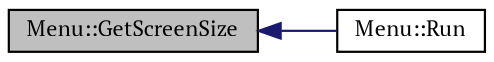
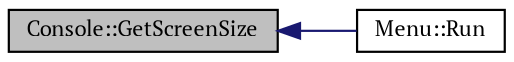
node "Menu::GetScreenSize": label "Menu::GetScreenSize" -> "Console::GetScreenSize"
